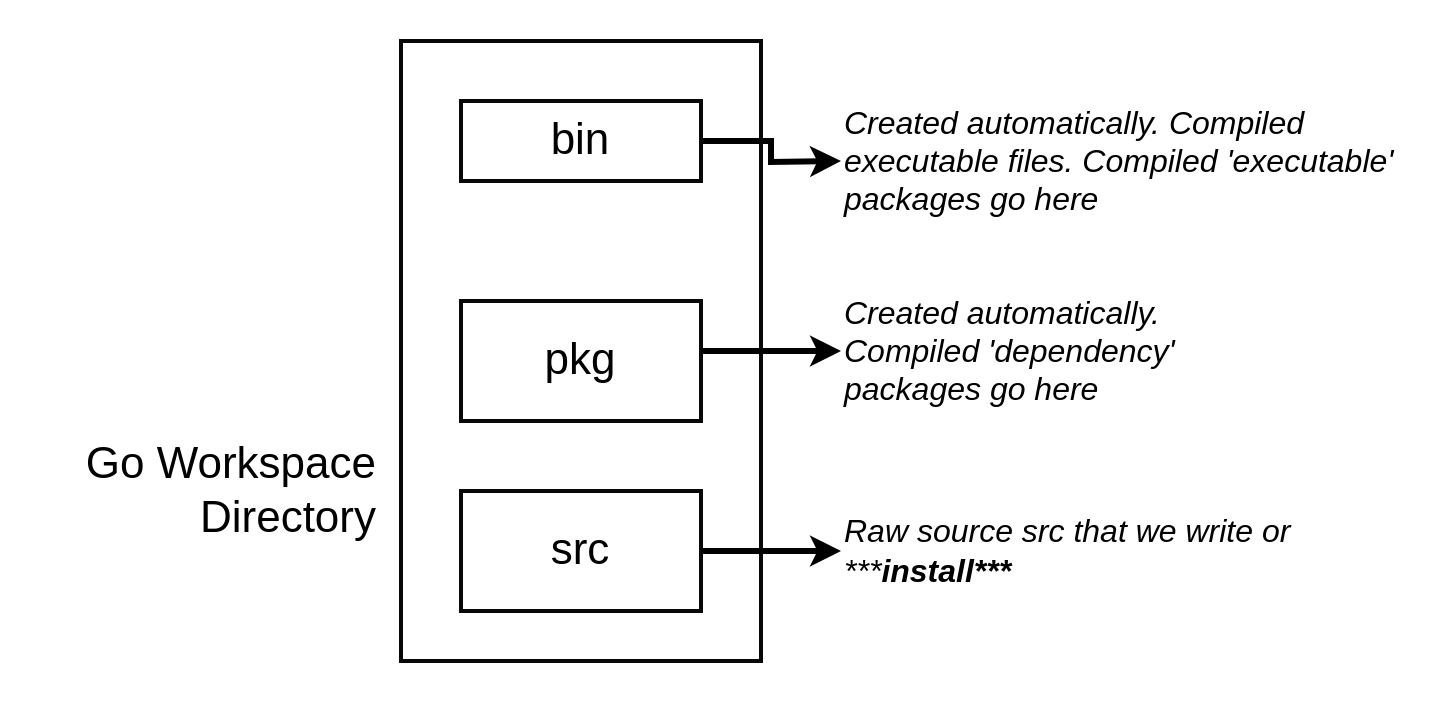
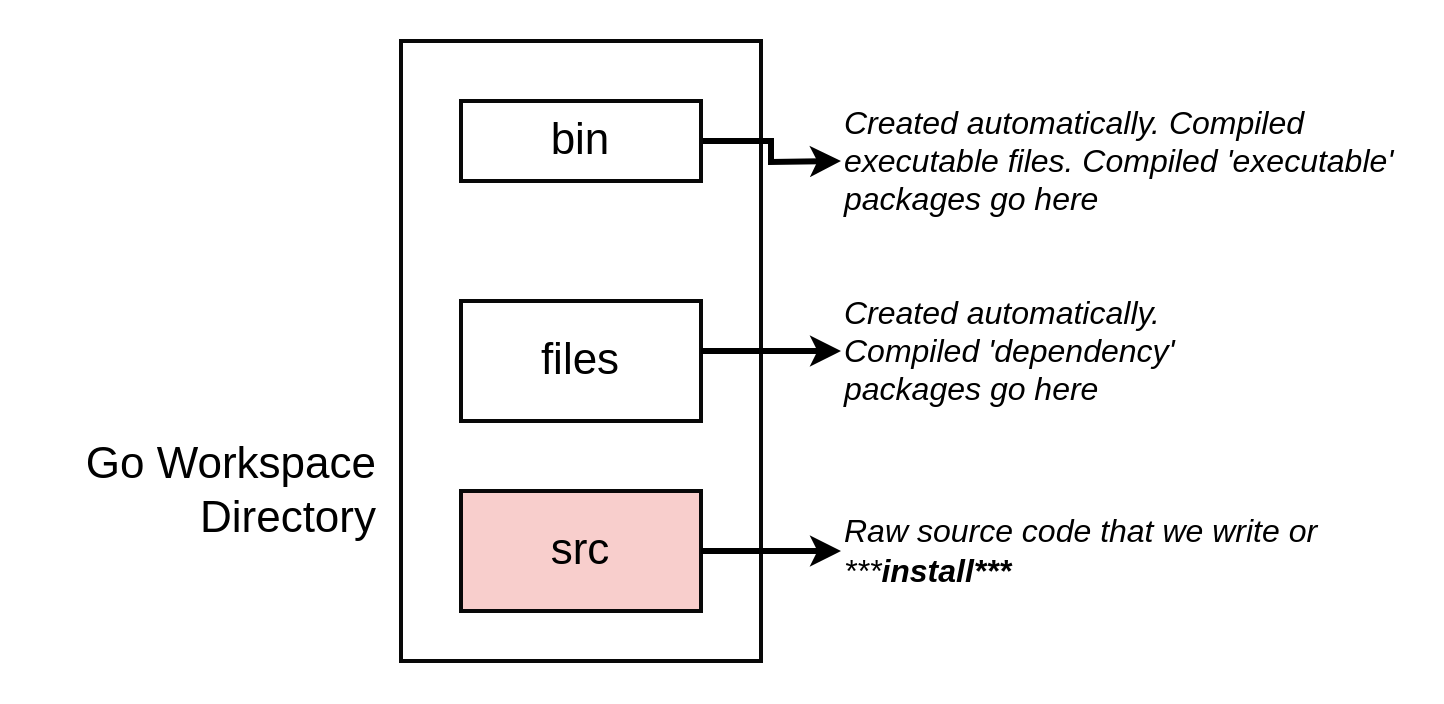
node "pkg": label "pkg" -> "files"
node "src": fillcolor #ffffff -> #f8cecc
node "Raw source src that we write or ***install***": label "Raw source src that we write or ***install***" -> "Raw source code that we write or ***install***"
